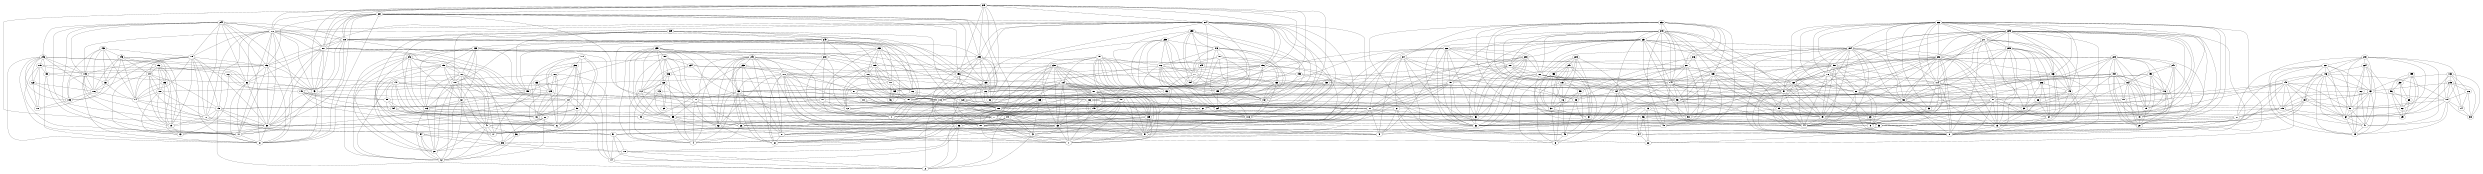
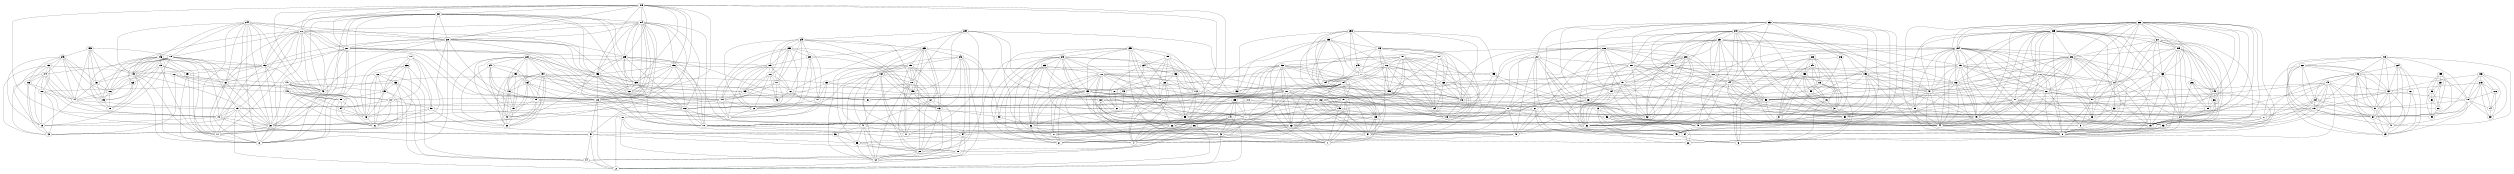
node "69": removed
